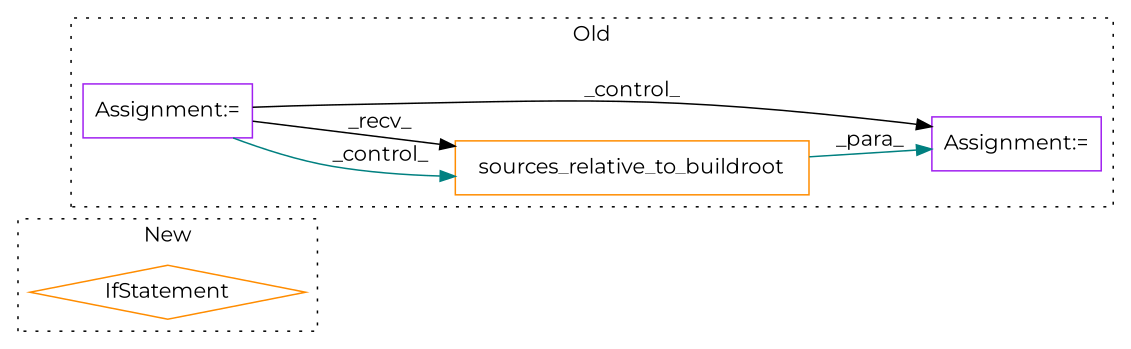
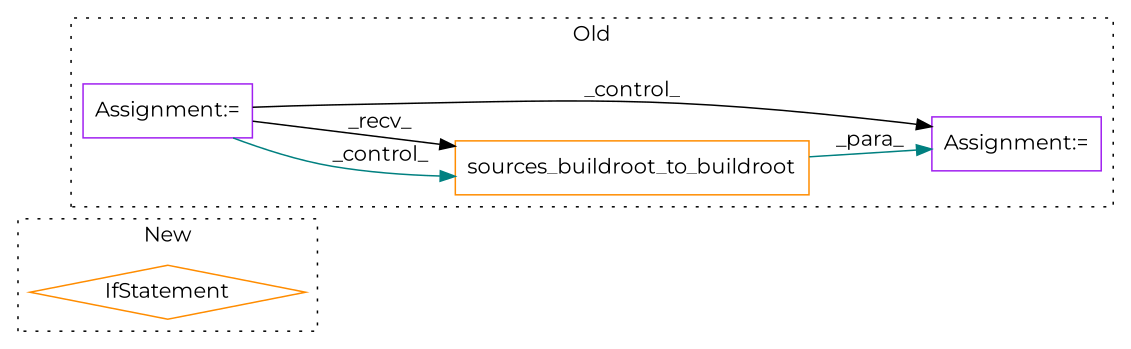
node "sources_relative_to_buildroot": label "sources_relative_to_buildroot" -> "sources_buildroot_to_buildroot"
